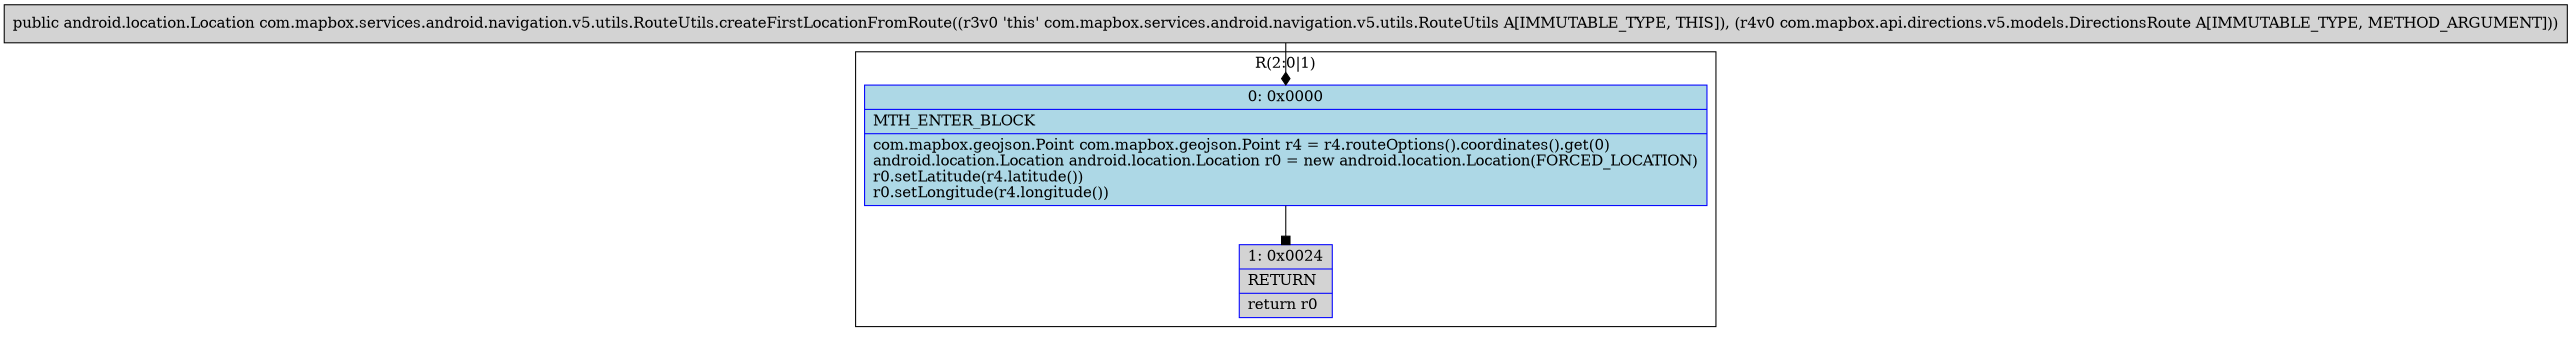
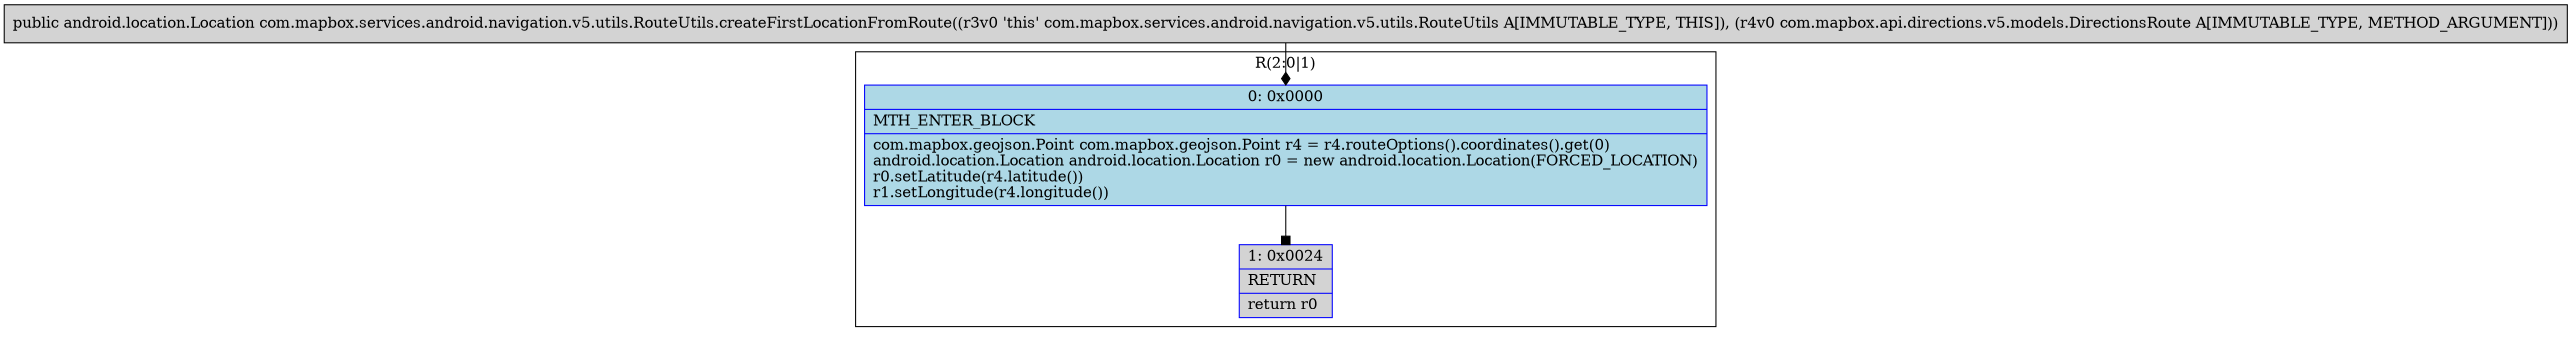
node "0: 0x0000": text "r0.setLongitude(r4.longitude())" -> "r1.setLongitude(r4.longitude())"
